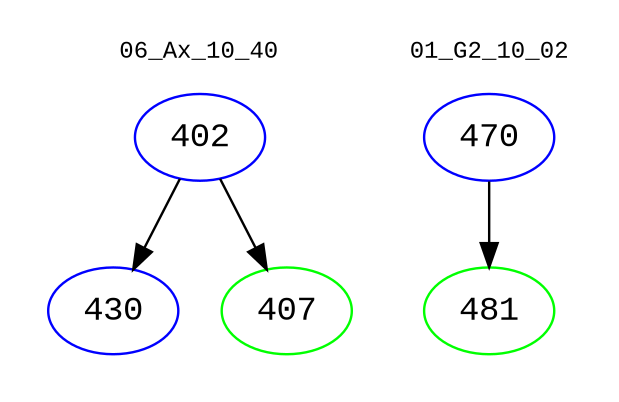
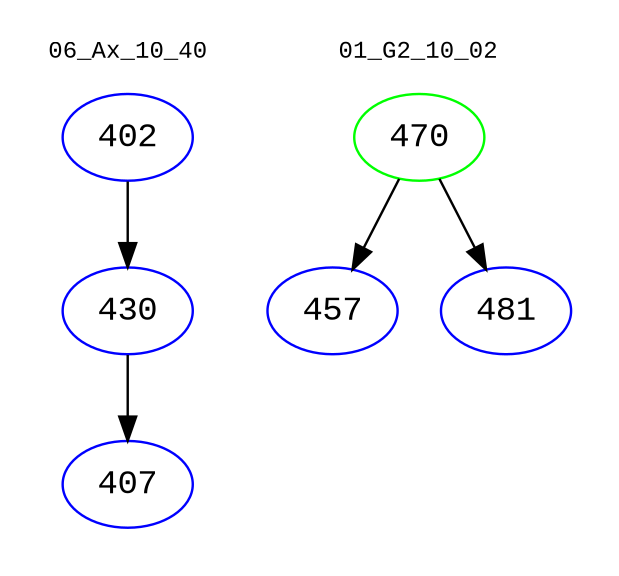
node "470": color blue -> green
edge "402" -> "407": now "430" -> "407"
node "407": color green -> blue
node "457": added
node "481": color green -> blue
